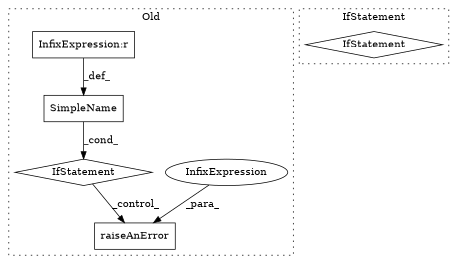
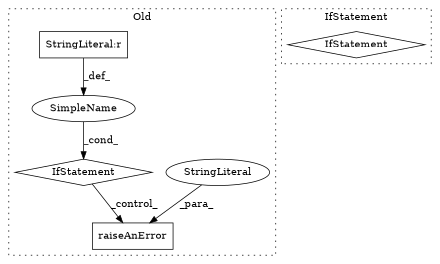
node "InfixExpression:r": label "InfixExpression:r" -> "StringLiteral:r"
node "SimpleName": shape box -> ellipse
node "InfixExpression": label "InfixExpression" -> "StringLiteral"
